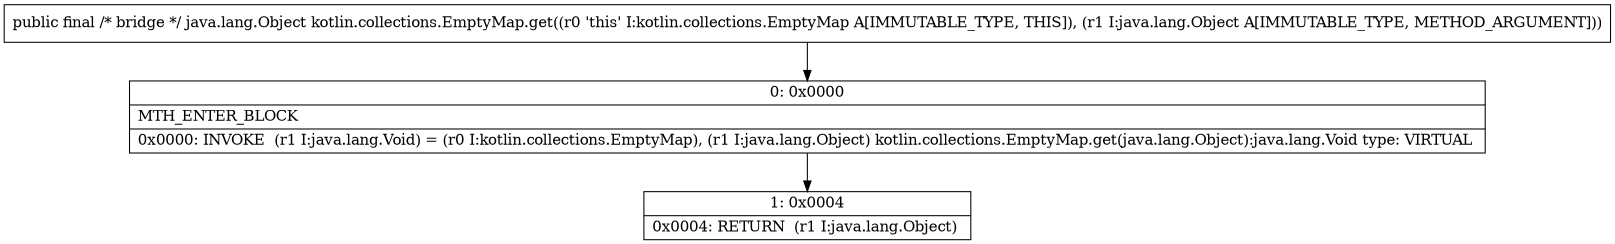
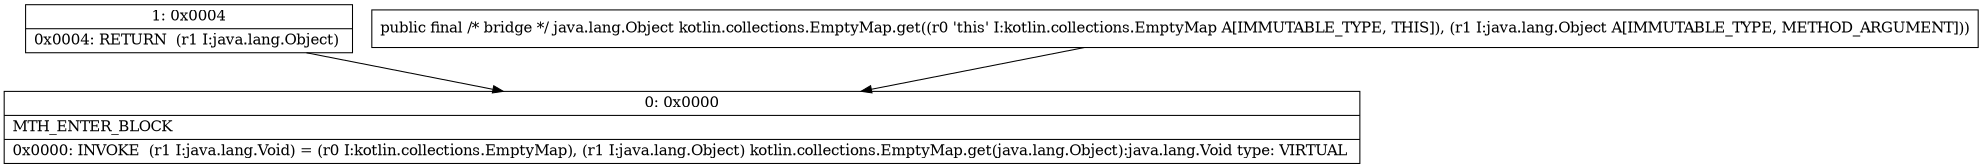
edge "0: 0x0000" -> "1: 0x0004": reversed
